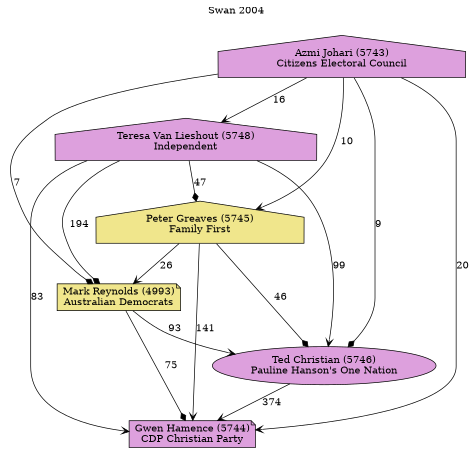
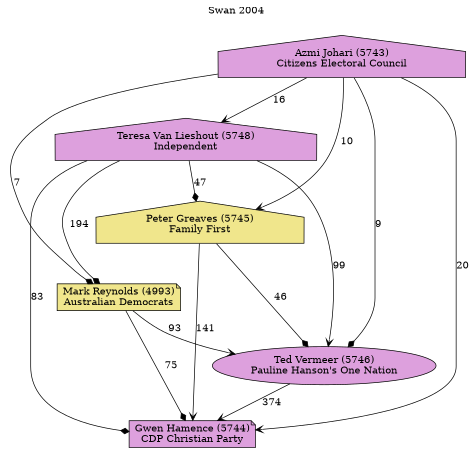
edge "Peter Greaves (5745) Family First" -> "Mark Reynolds (4993) Australian Democrats": removed, label "26"
edge "Teresa Van Lieshout (5748) Independent" -> "Gwen Hamence (5744) CDP Christian Party": arrowhead vee -> diamond
node "Ted Christian (5746) Pauline Hanson's One Nation": label "Ted Christian (5746) Pauline Hanson's One Nation" -> "Ted Vermeer (5746) Pauline Hanson's One Nation"
